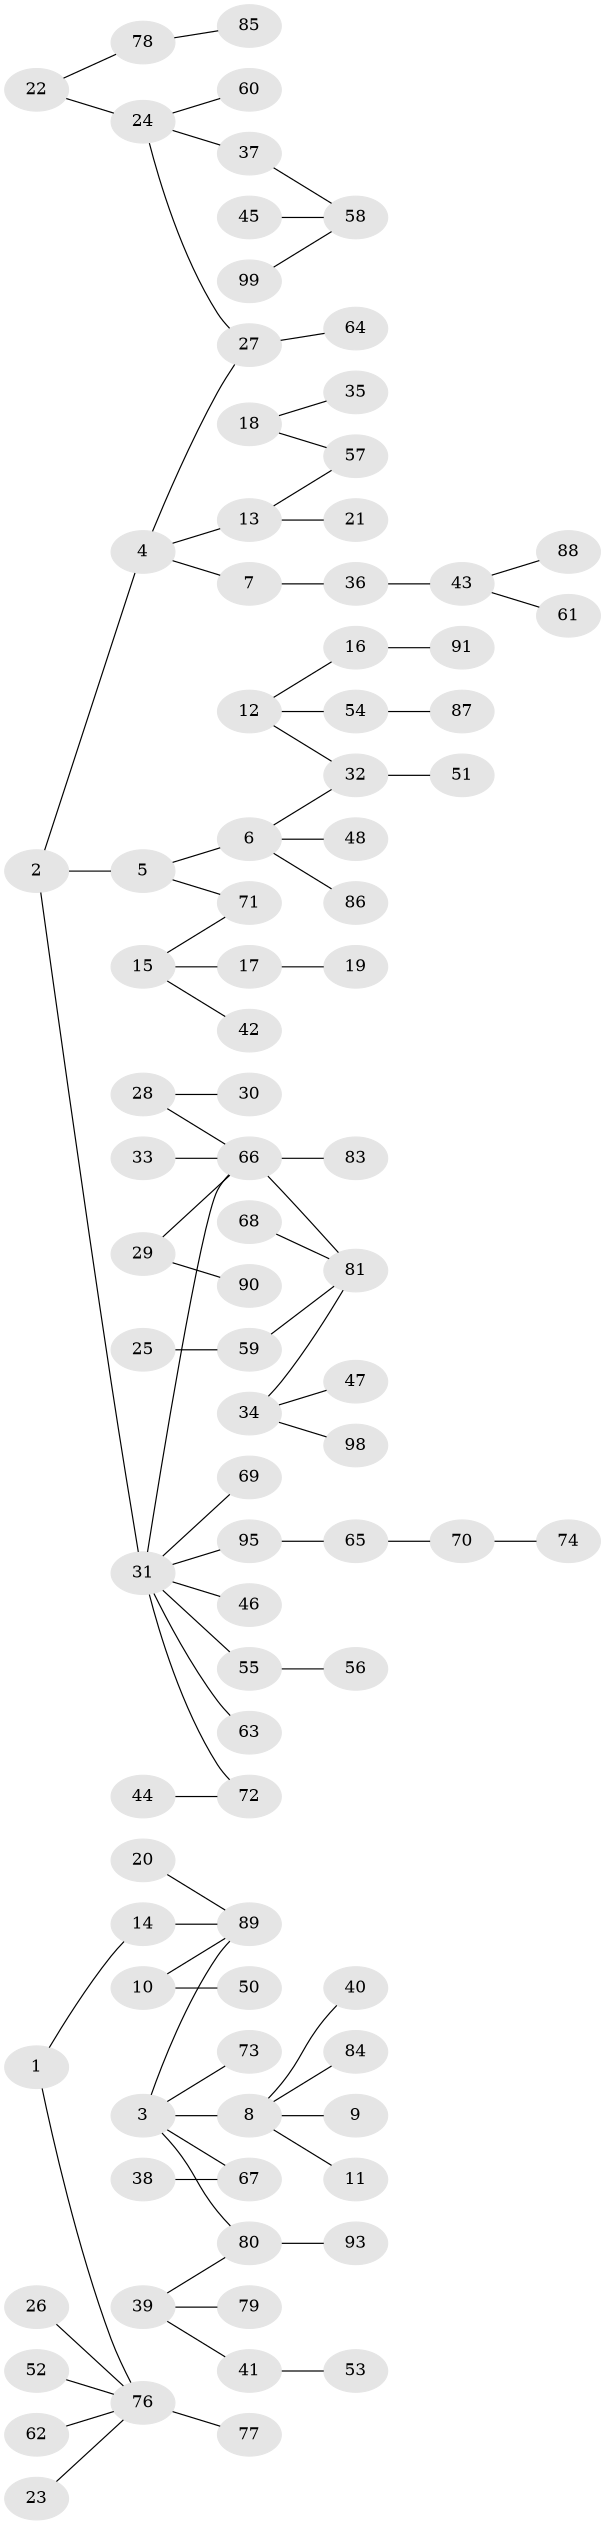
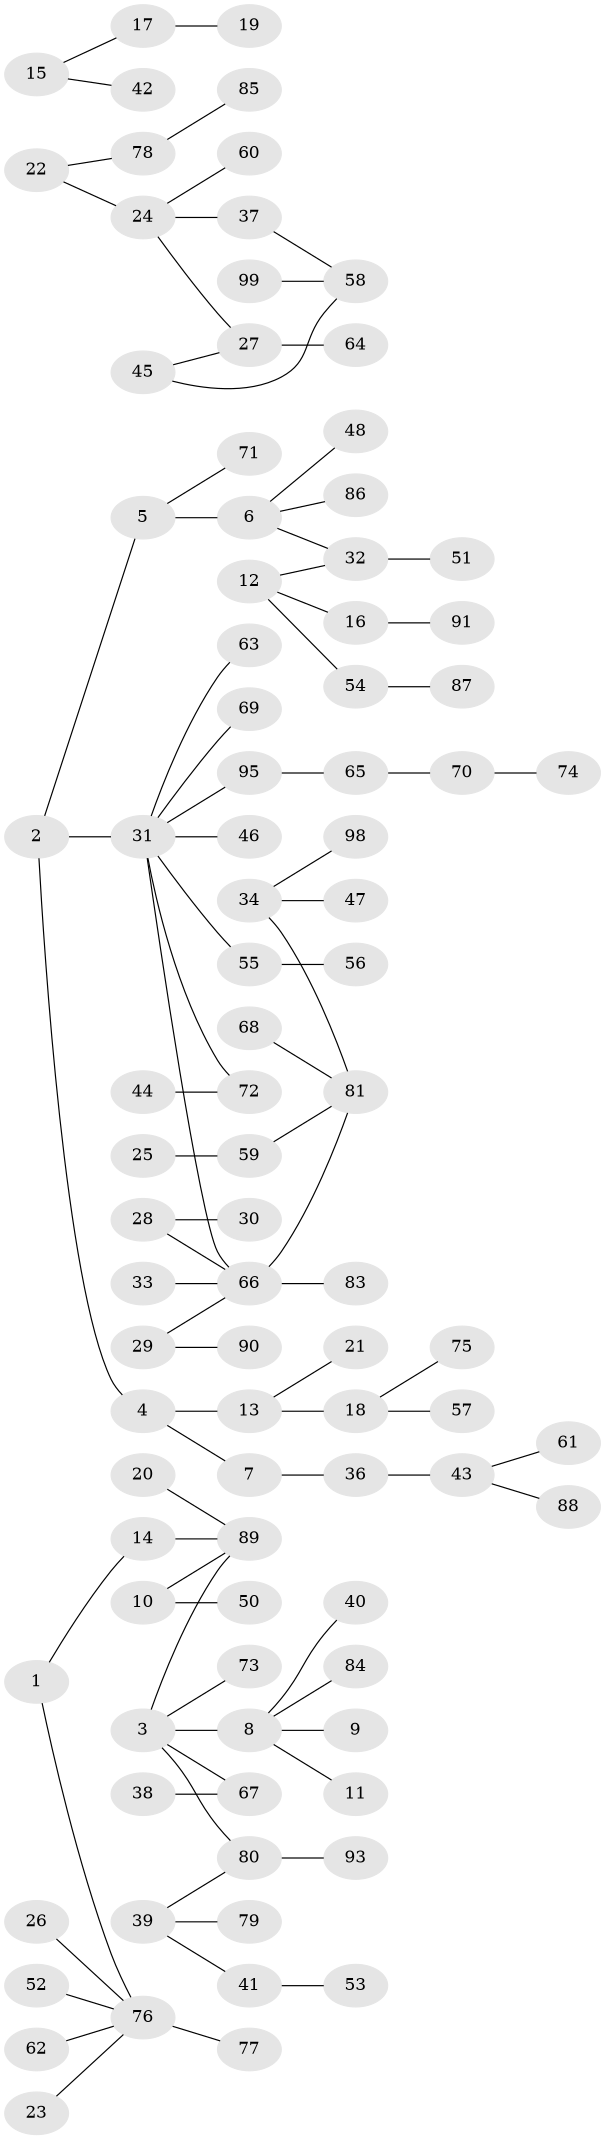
node "35": label "35" -> "75"
edge "27" -- "4": now "27" -- "45"
edge "57" -- "13": now "18" -- "13"
edge "71" -- "15": removed
